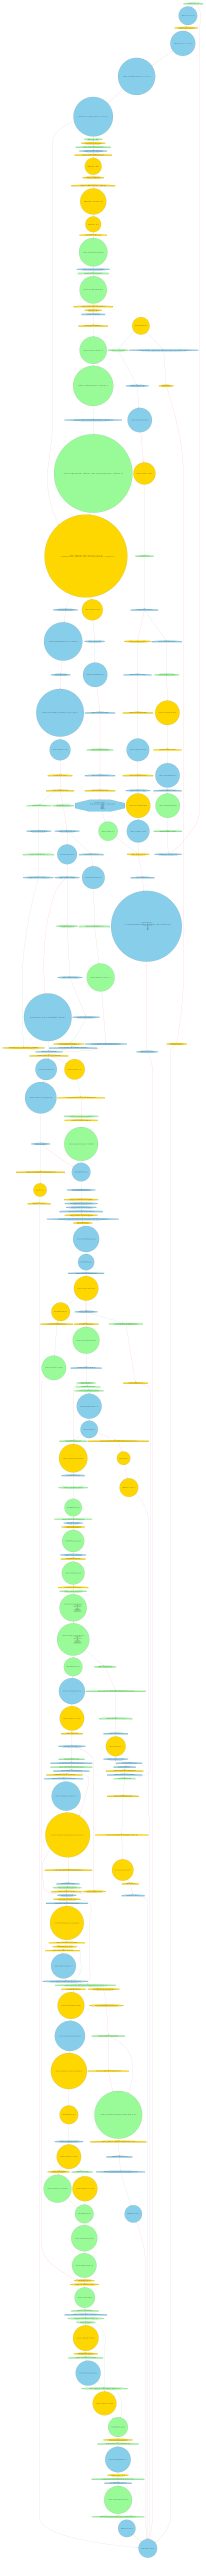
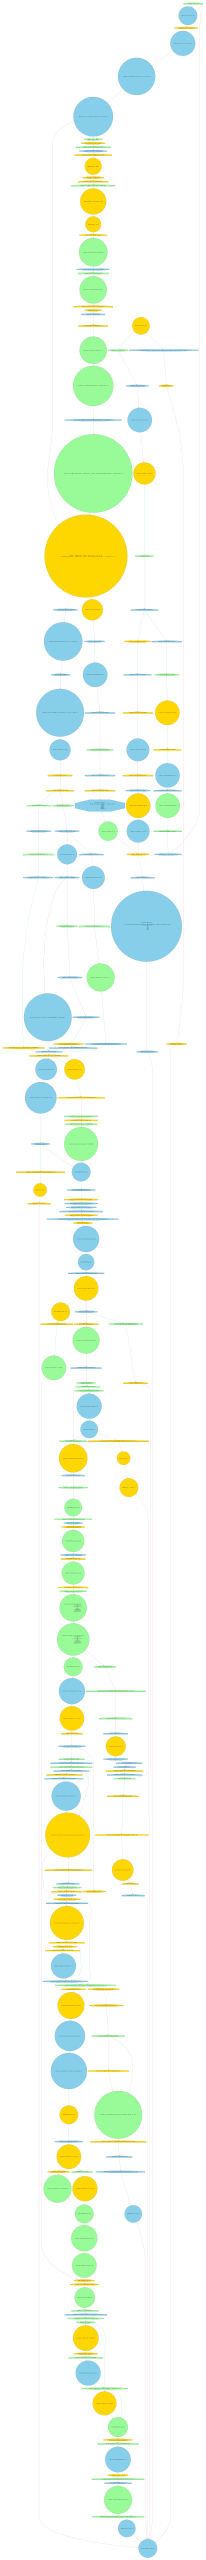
node "(<operator>.indirection,*(_DWORD *)addr)": added
node "(<operator>.or,*(_DWORD *)hapd->own_addr ^ *(_DWORD *)addr)": fillcolor gold -> palegreen
node "(<operator>.indirectFieldAccess,v23->timeout_next)": added
node "(<operator>.assignment,v35 = wpa_auth_uses_mfp(v23->wpa_sm))": fillcolor gold -> skyblue
